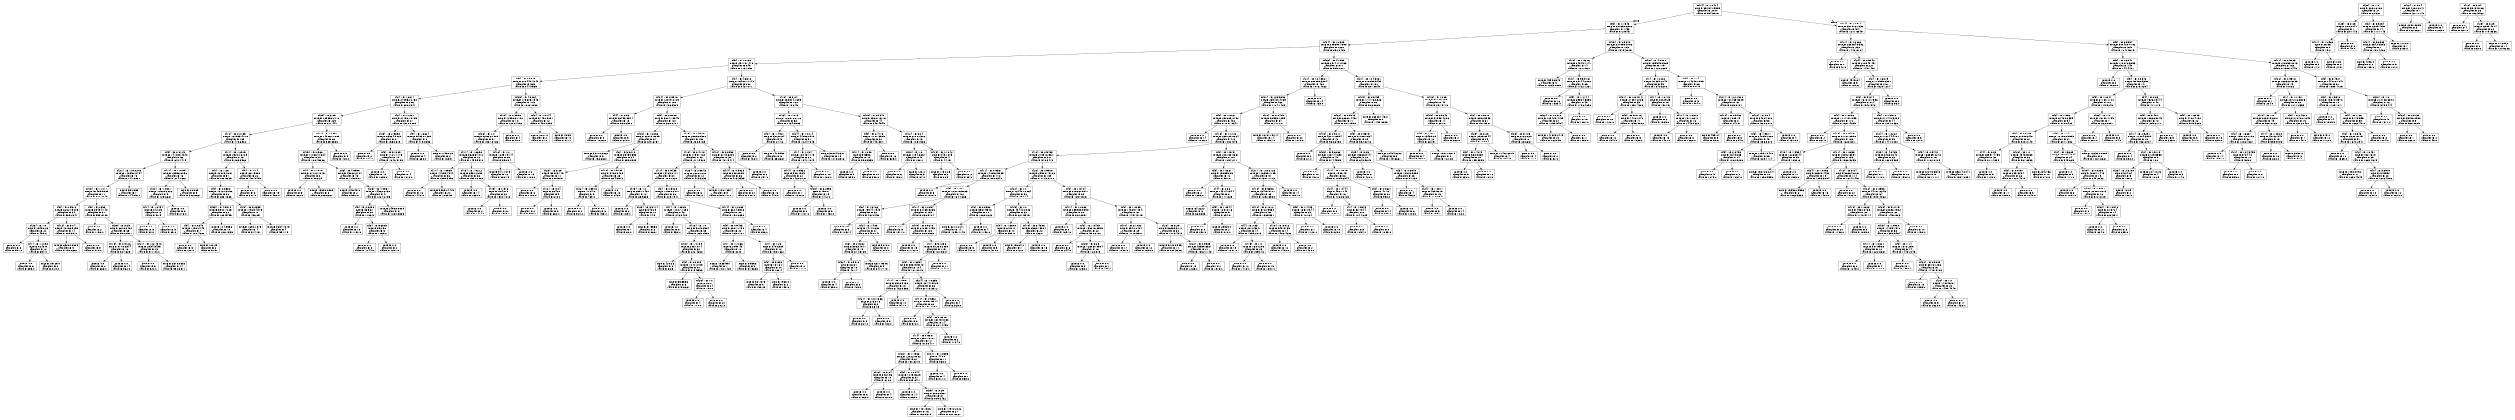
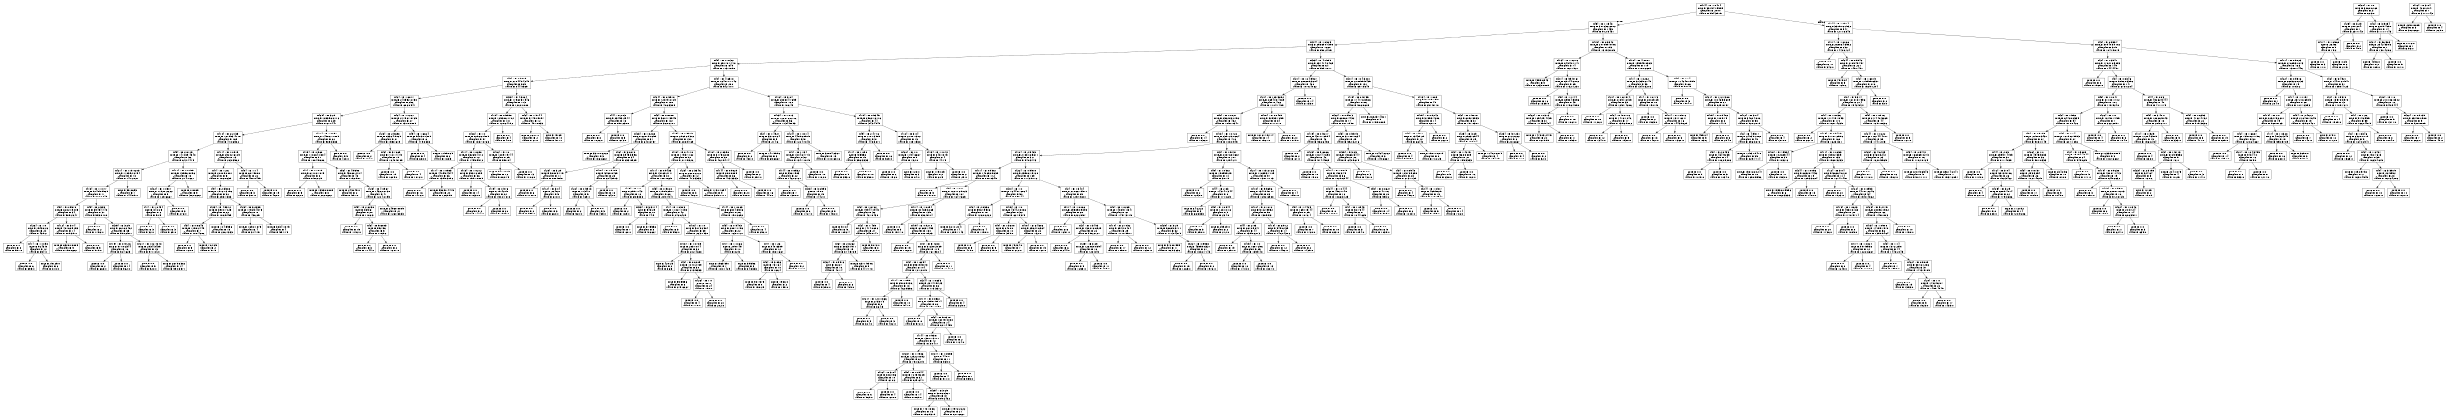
edge "X[4] <= 2.83 mse = 25997.4755 samples = 31 value = 811.4839" -> "X[12] <= 3.04 mse = 9313.9186 samples = 26 value = 752.3462": added
